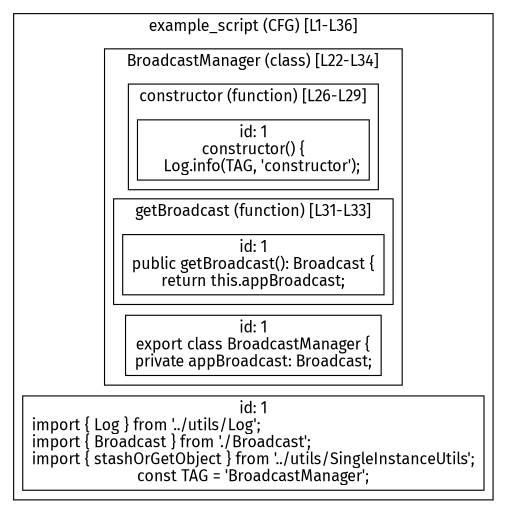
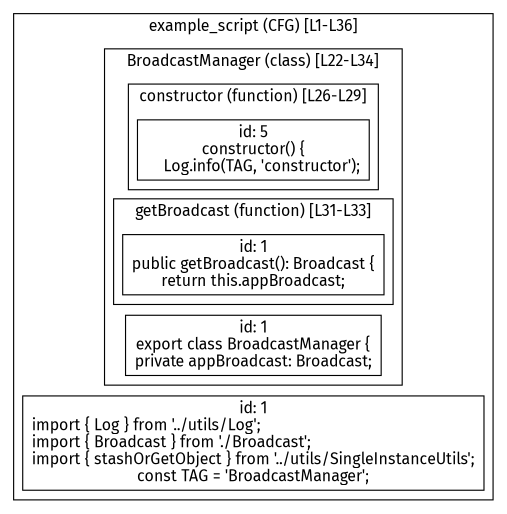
node "id: 1 constructor() { Log.info(TAG, 'constructor');": label "id: 1 constructor() { Log.info(TAG, 'constructor');" -> "id: 5 constructor() { Log.info(TAG, 'constructor');"
